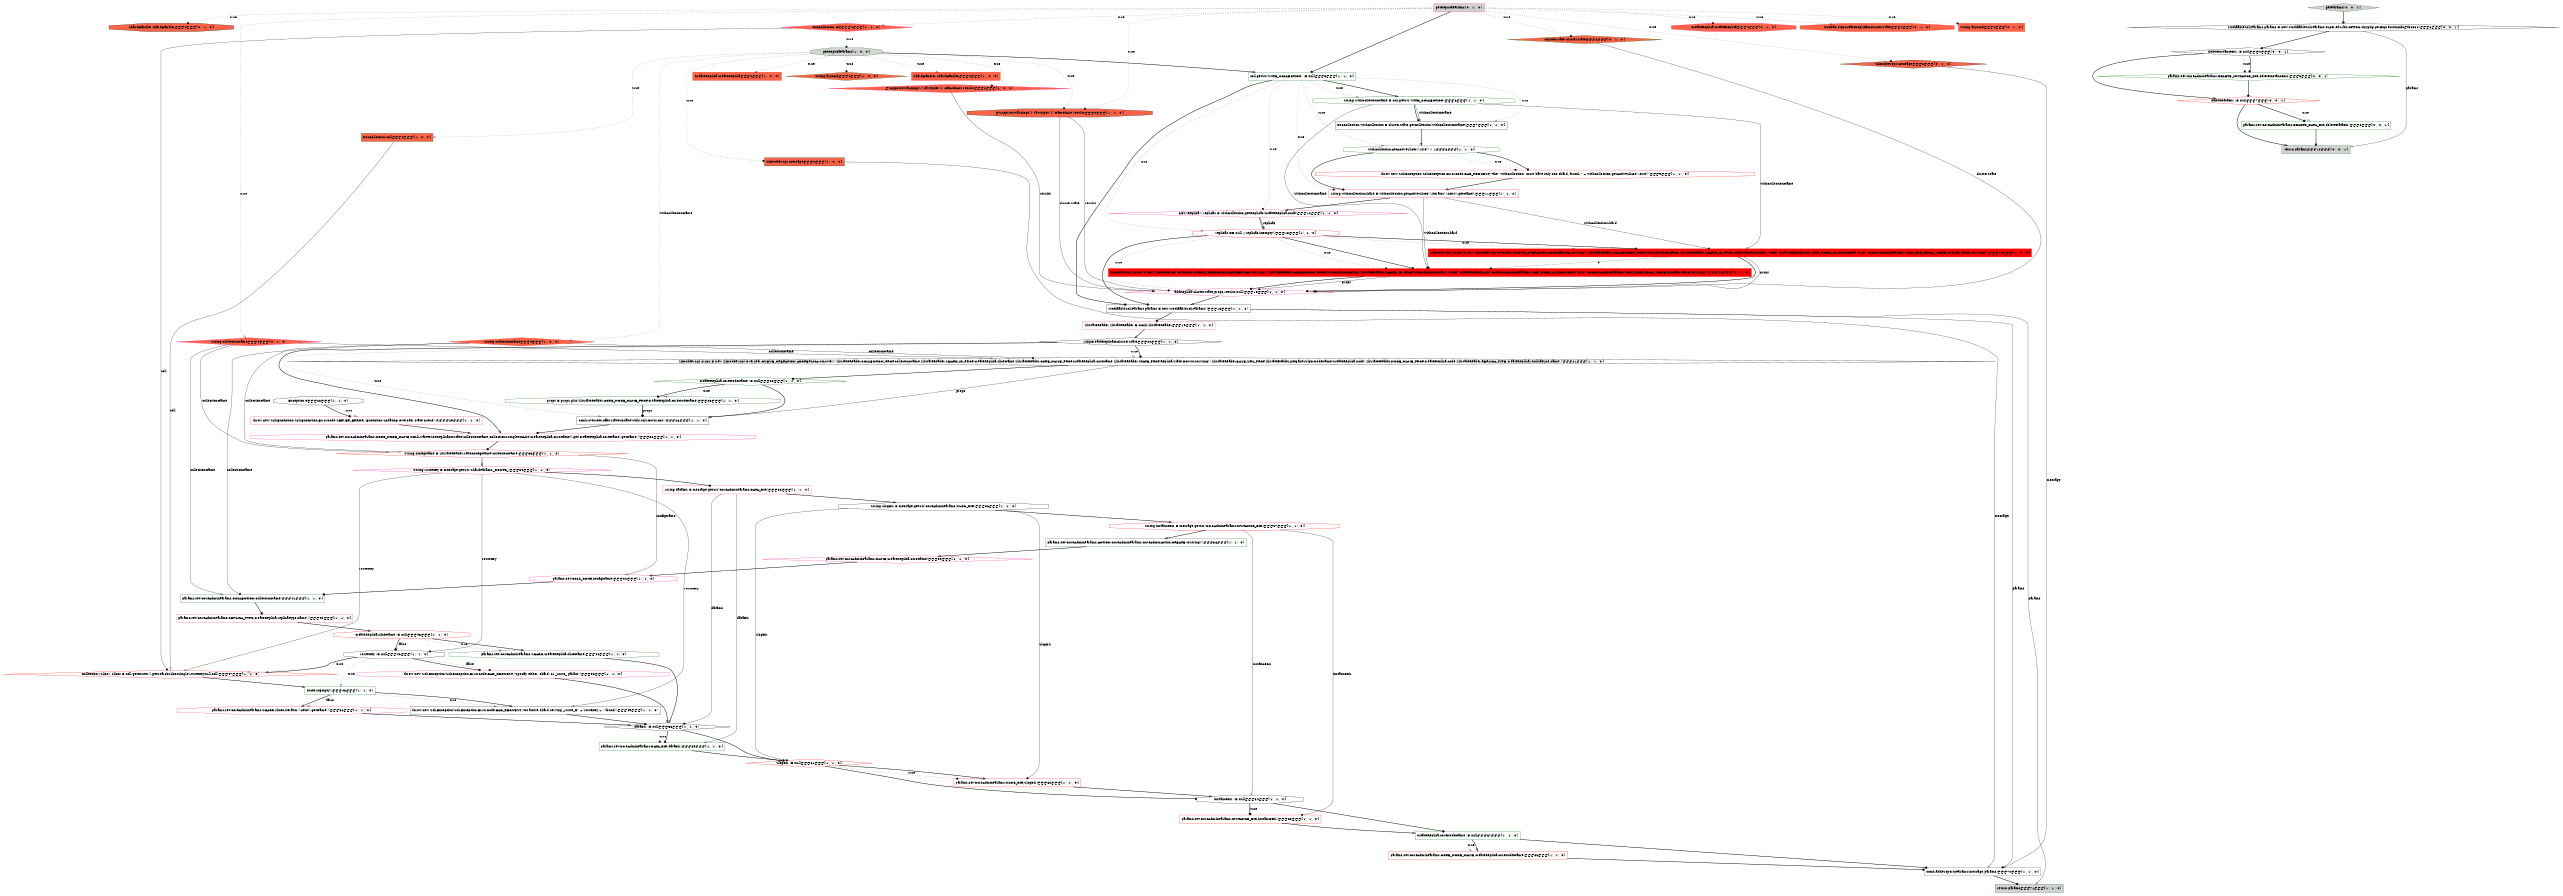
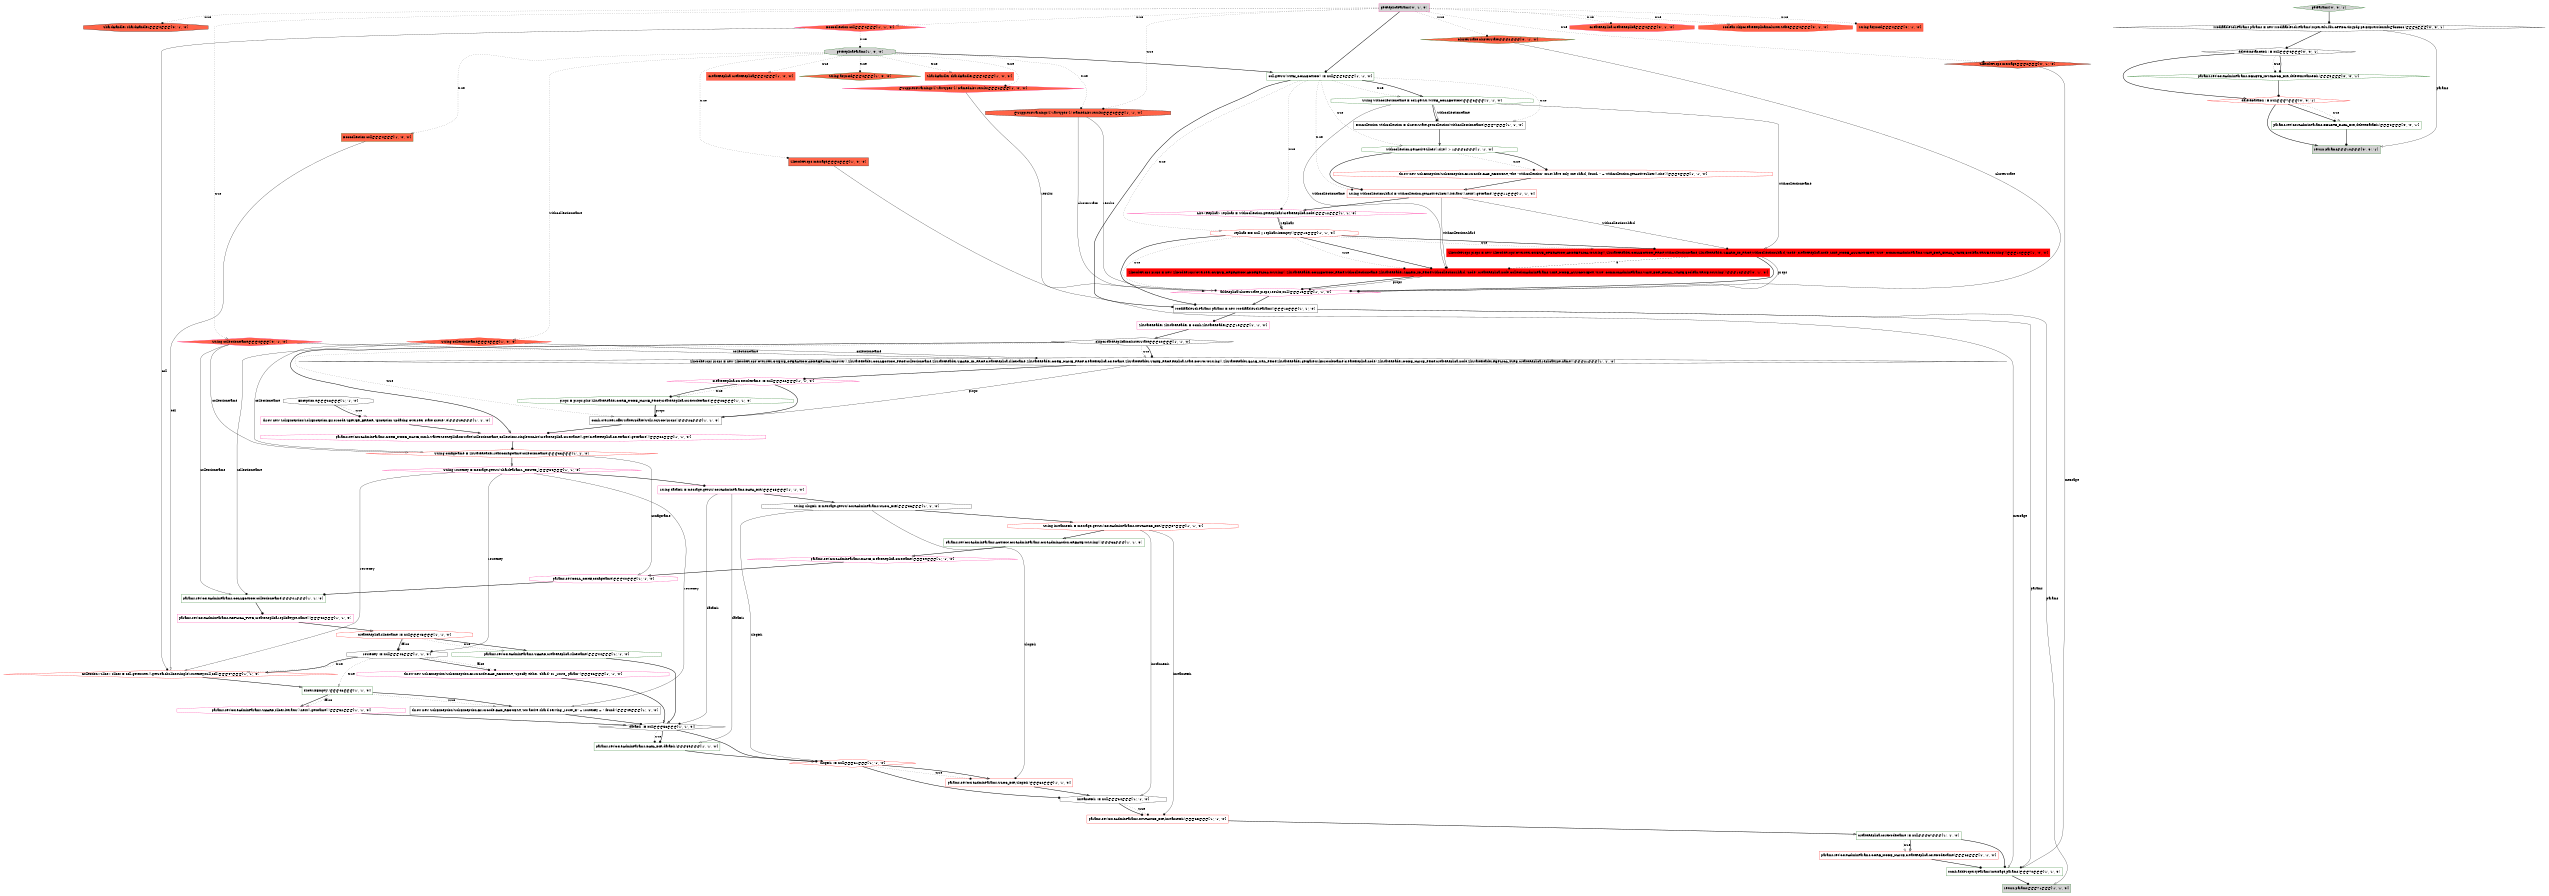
node "createReplica.coreNodeName != null@@@22@@@['1', '1', '0']": color darkgreen -> deeppink
edge "instanceDir != null@@@64@@@['1', '1', '0']" -> "createReplica.coreNodeName != null@@@67@@@['1', '1', '0']": removed
